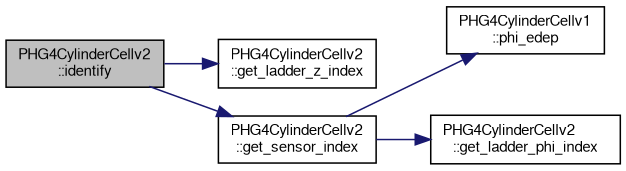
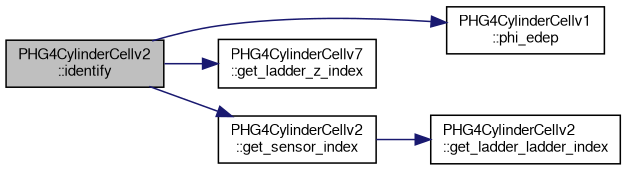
node "PHG4CylinderCellv2 ::get_ladder_z_index": label "PHG4CylinderCellv2 ::get_ladder_z_index" -> "PHG4CylinderCellv7 ::get_ladder_z_index"
edge "PHG4CylinderCellv2 ::get_sensor_index" -> "PHG4CylinderCellv1 ::phi_edep": now "PHG4CylinderCellv2 ::identify" -> "PHG4CylinderCellv1 ::phi_edep"
node "PHG4CylinderCellv2 ::get_ladder_phi_index": label "PHG4CylinderCellv2 ::get_ladder_phi_index" -> "PHG4CylinderCellv2 ::get_ladder_ladder_index"
